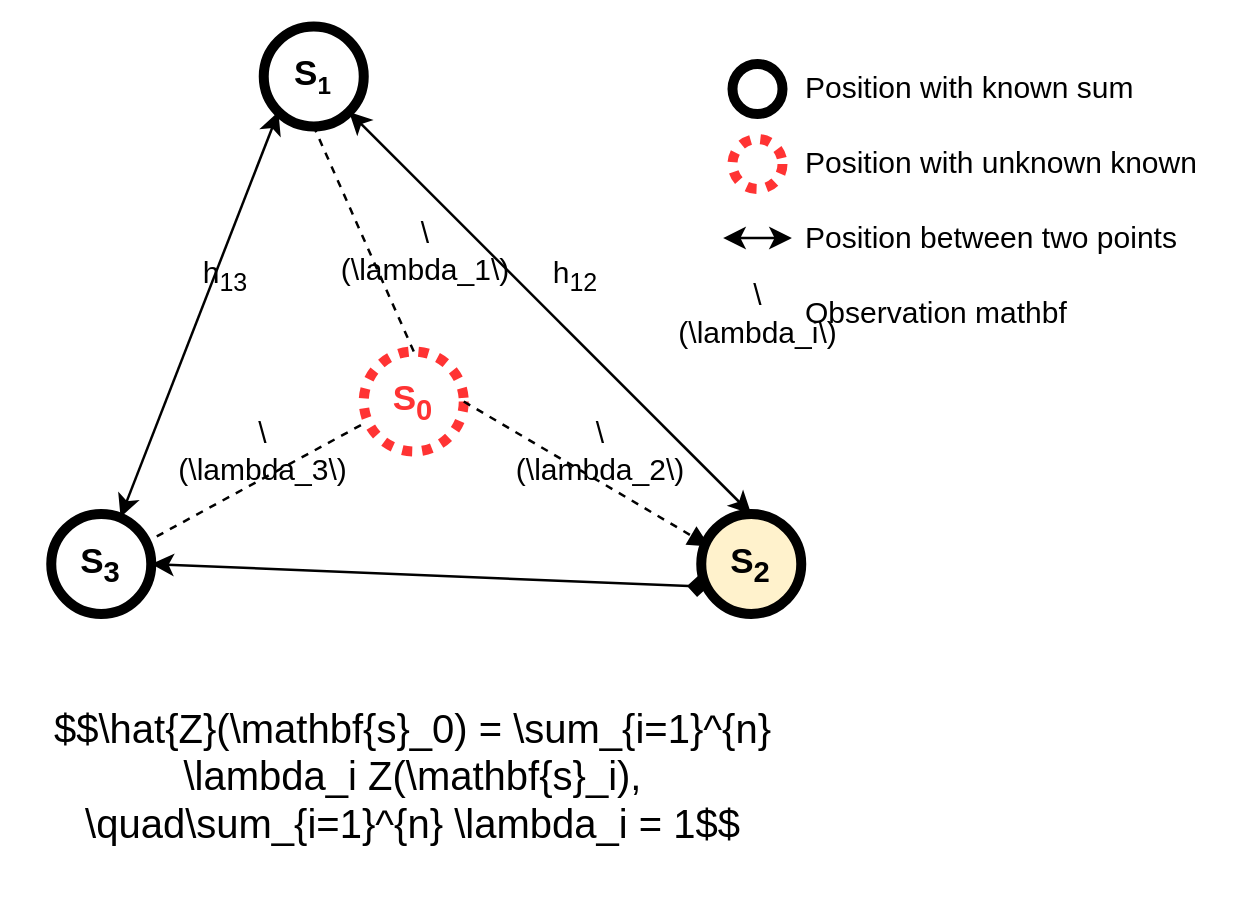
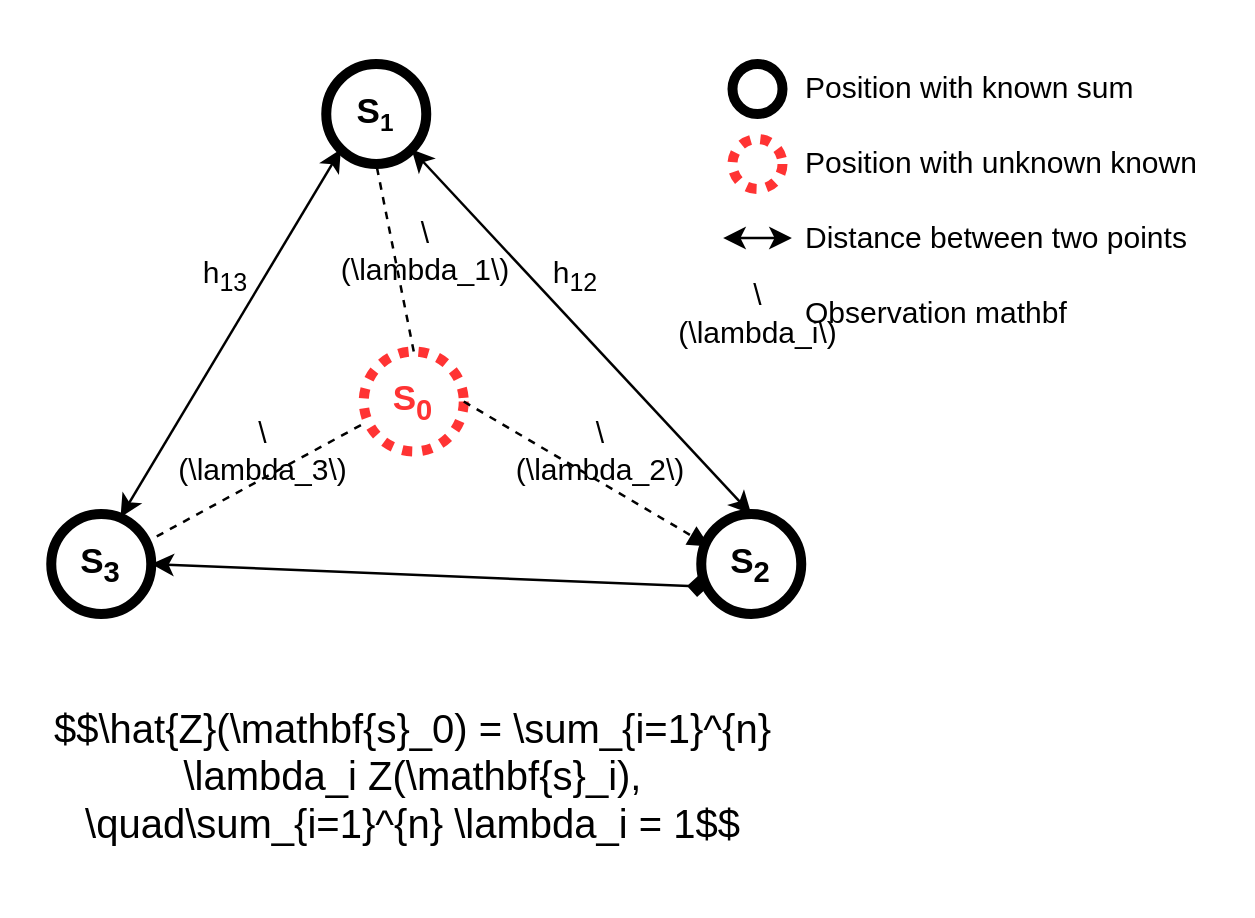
node "S1": moved (314, 76) -> (376, 114)
node "Position between two points": label "Position between two points" -> "Distance between two points"
node "S2": fillcolor #fff2cc -> #ffffff
